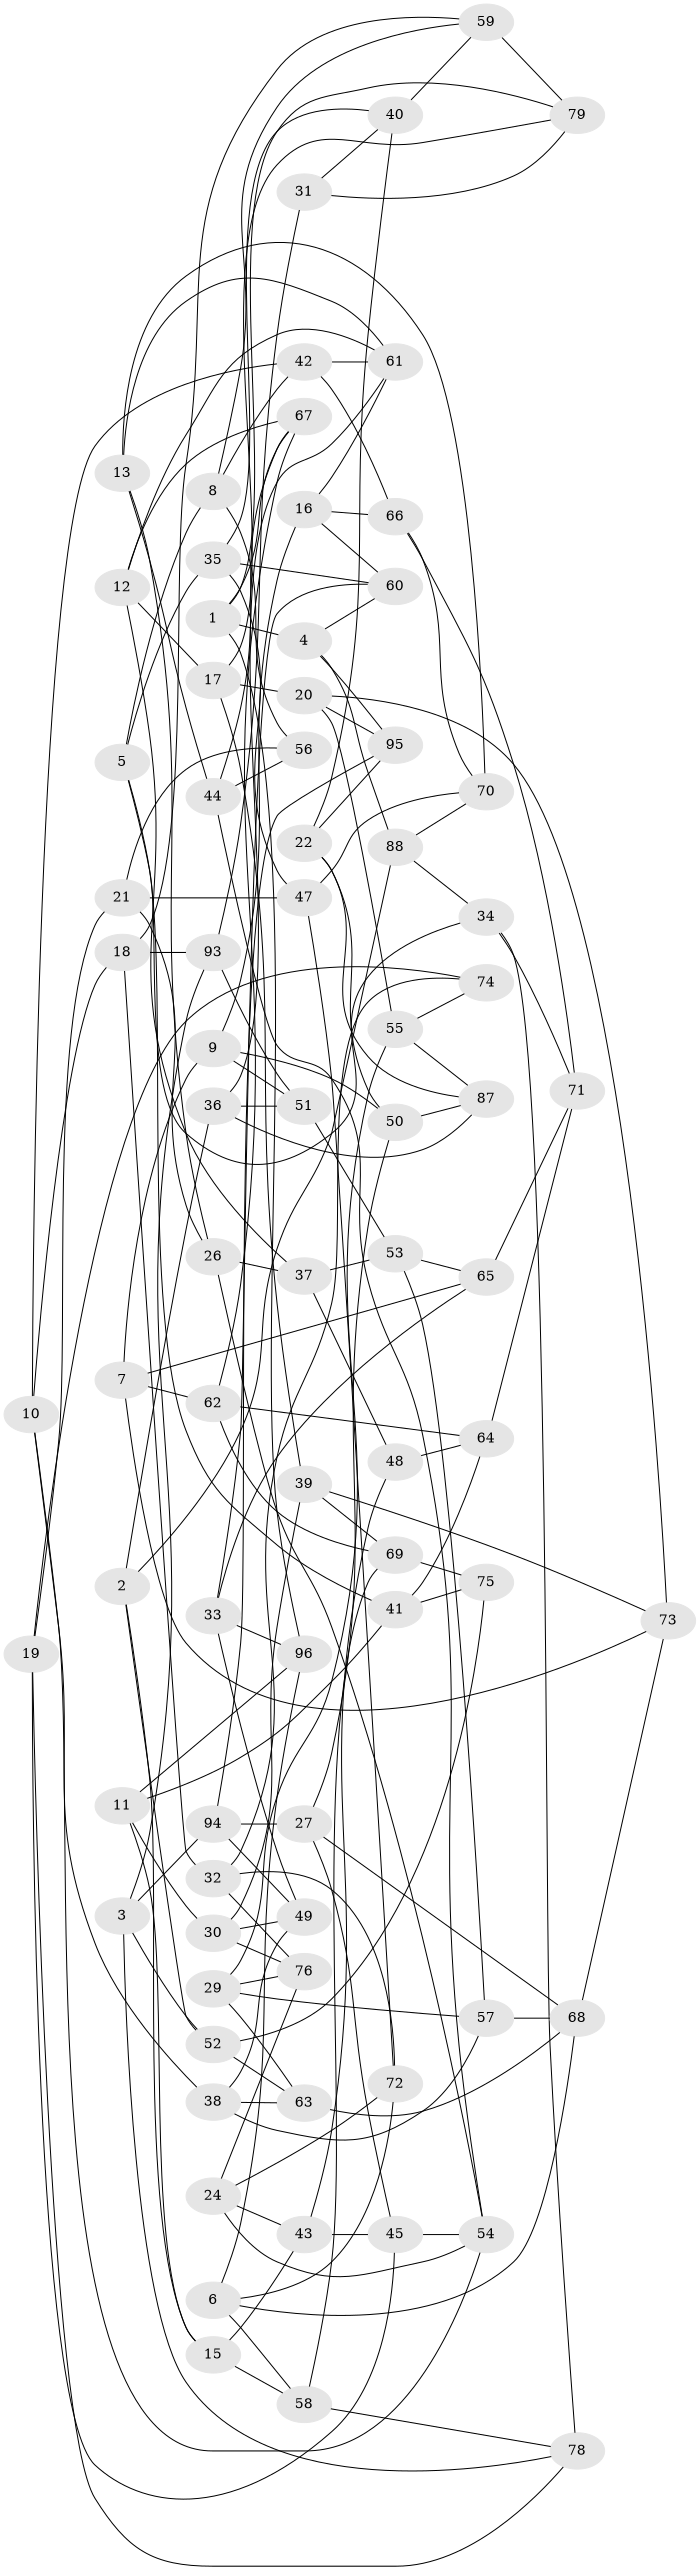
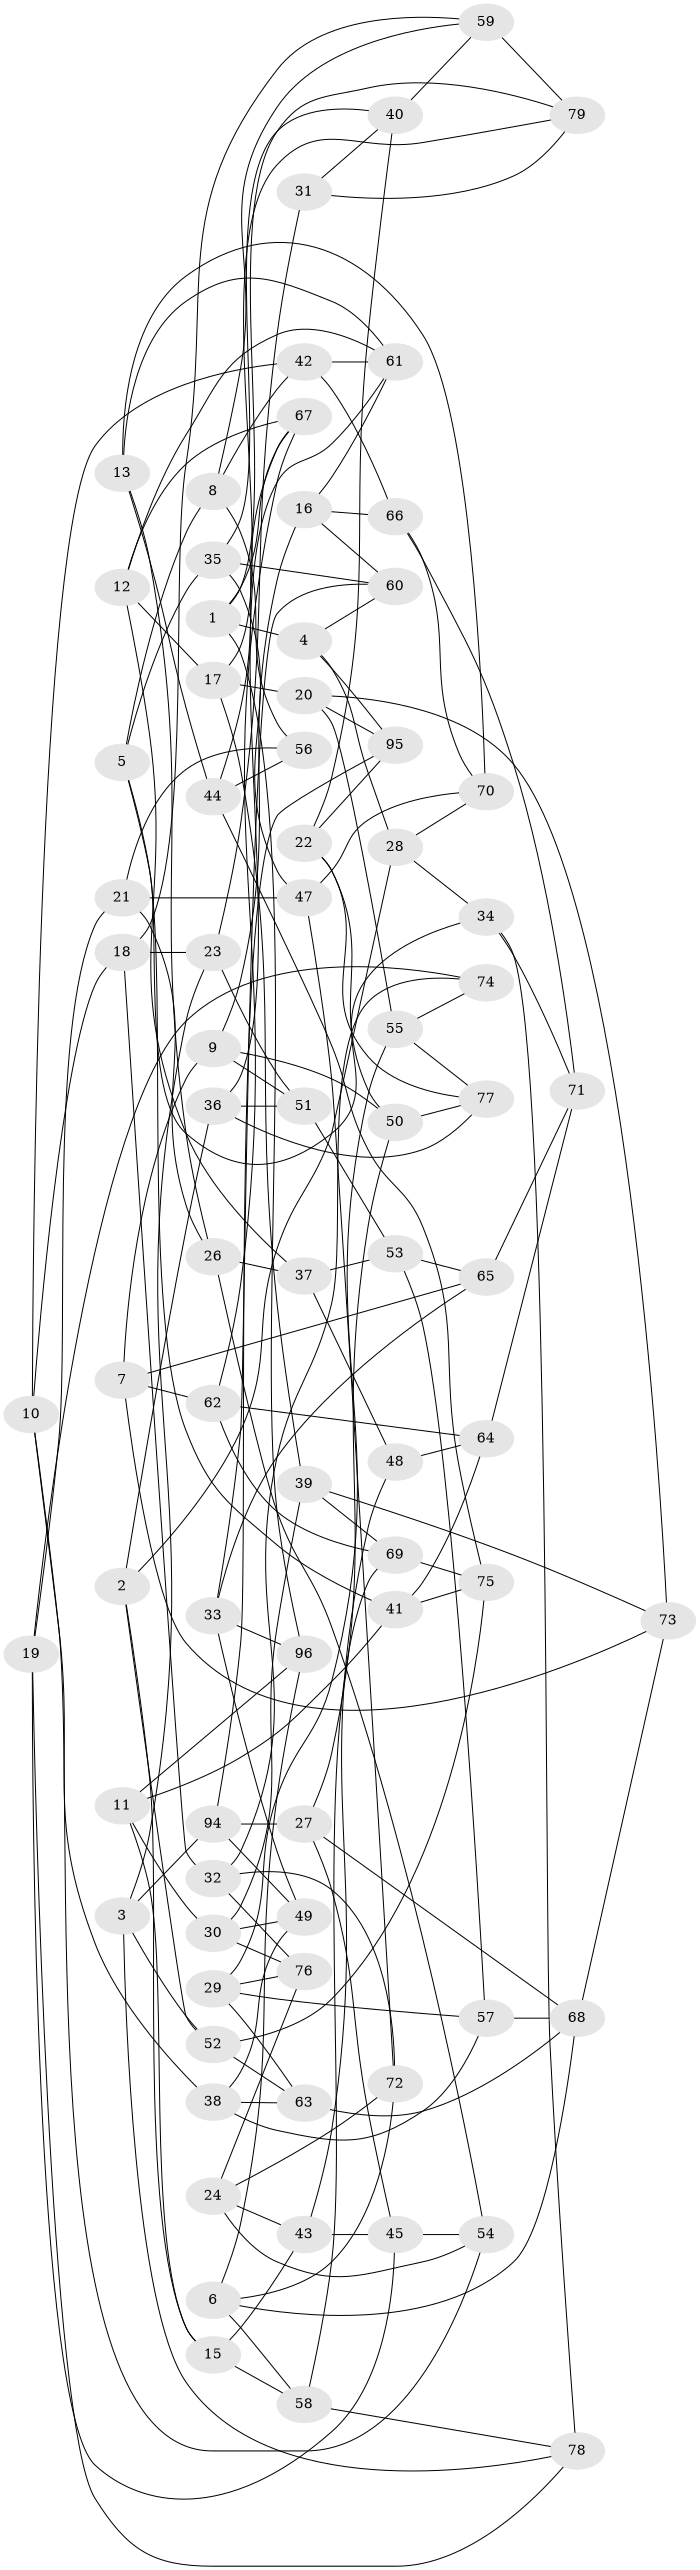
node "88": label "88" -> "28"
node "93": label "93" -> "23"
node "87": label "87" -> "77"
edge "44" -- "54": now "44" -- "75"
